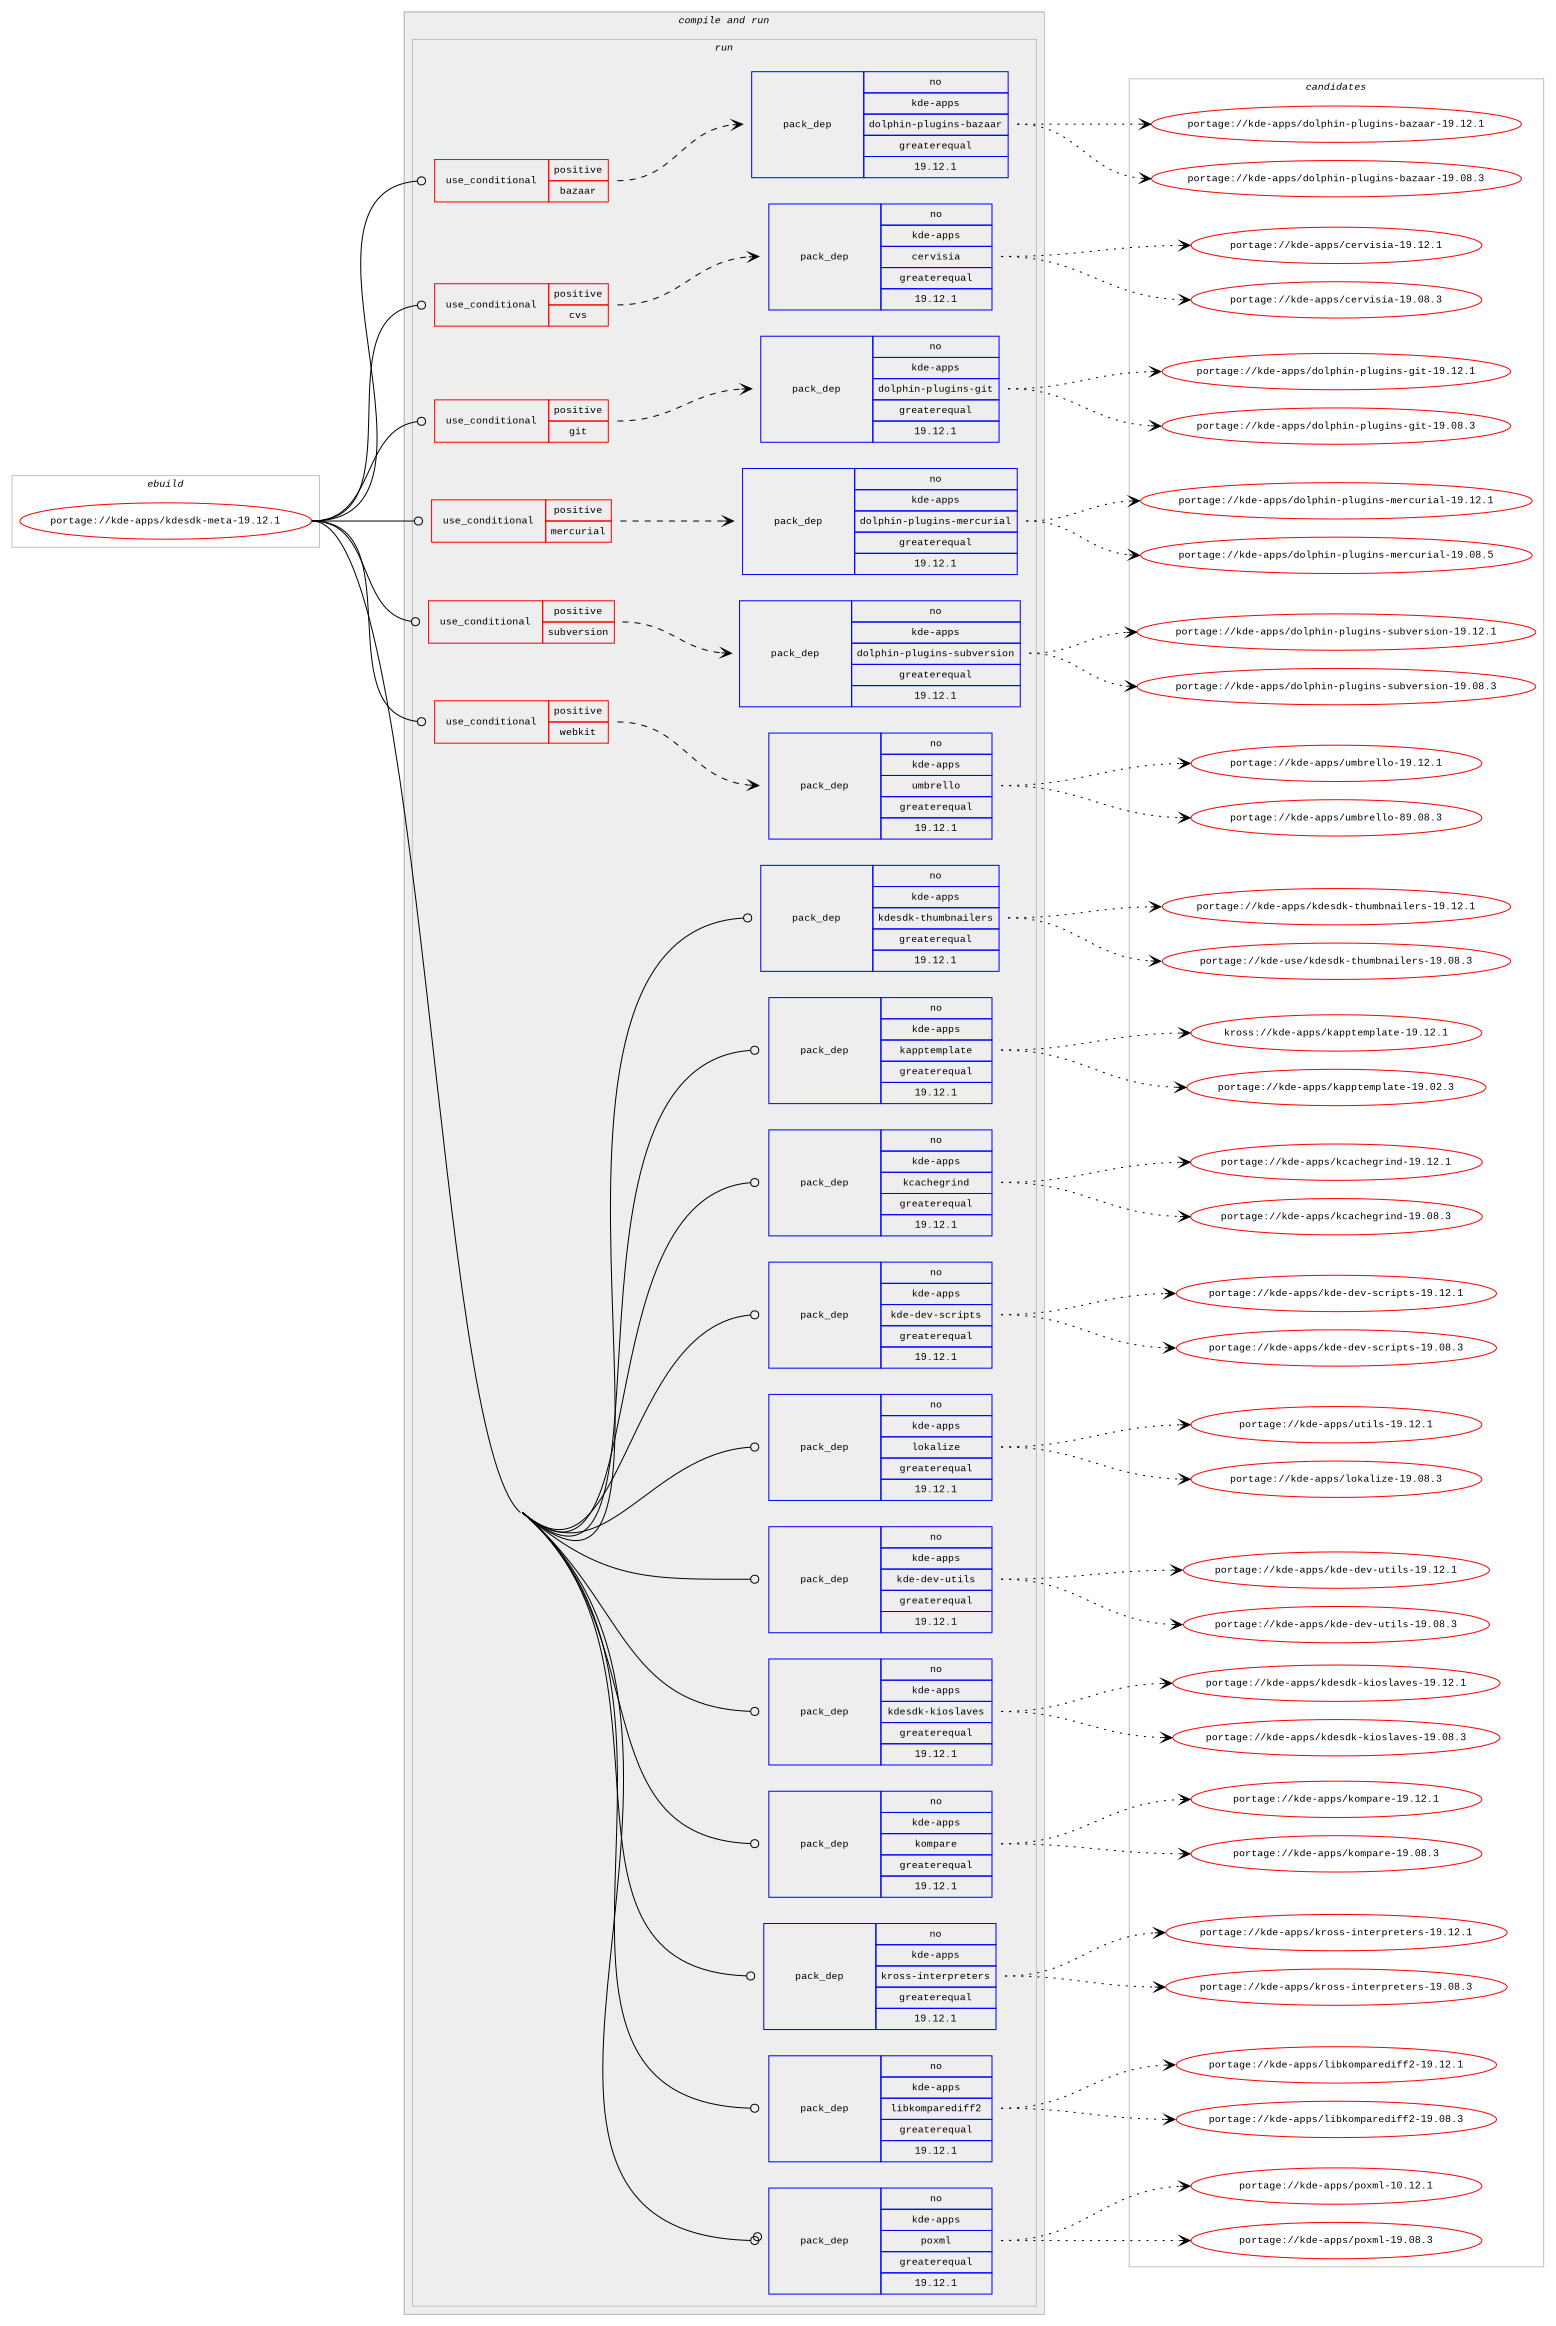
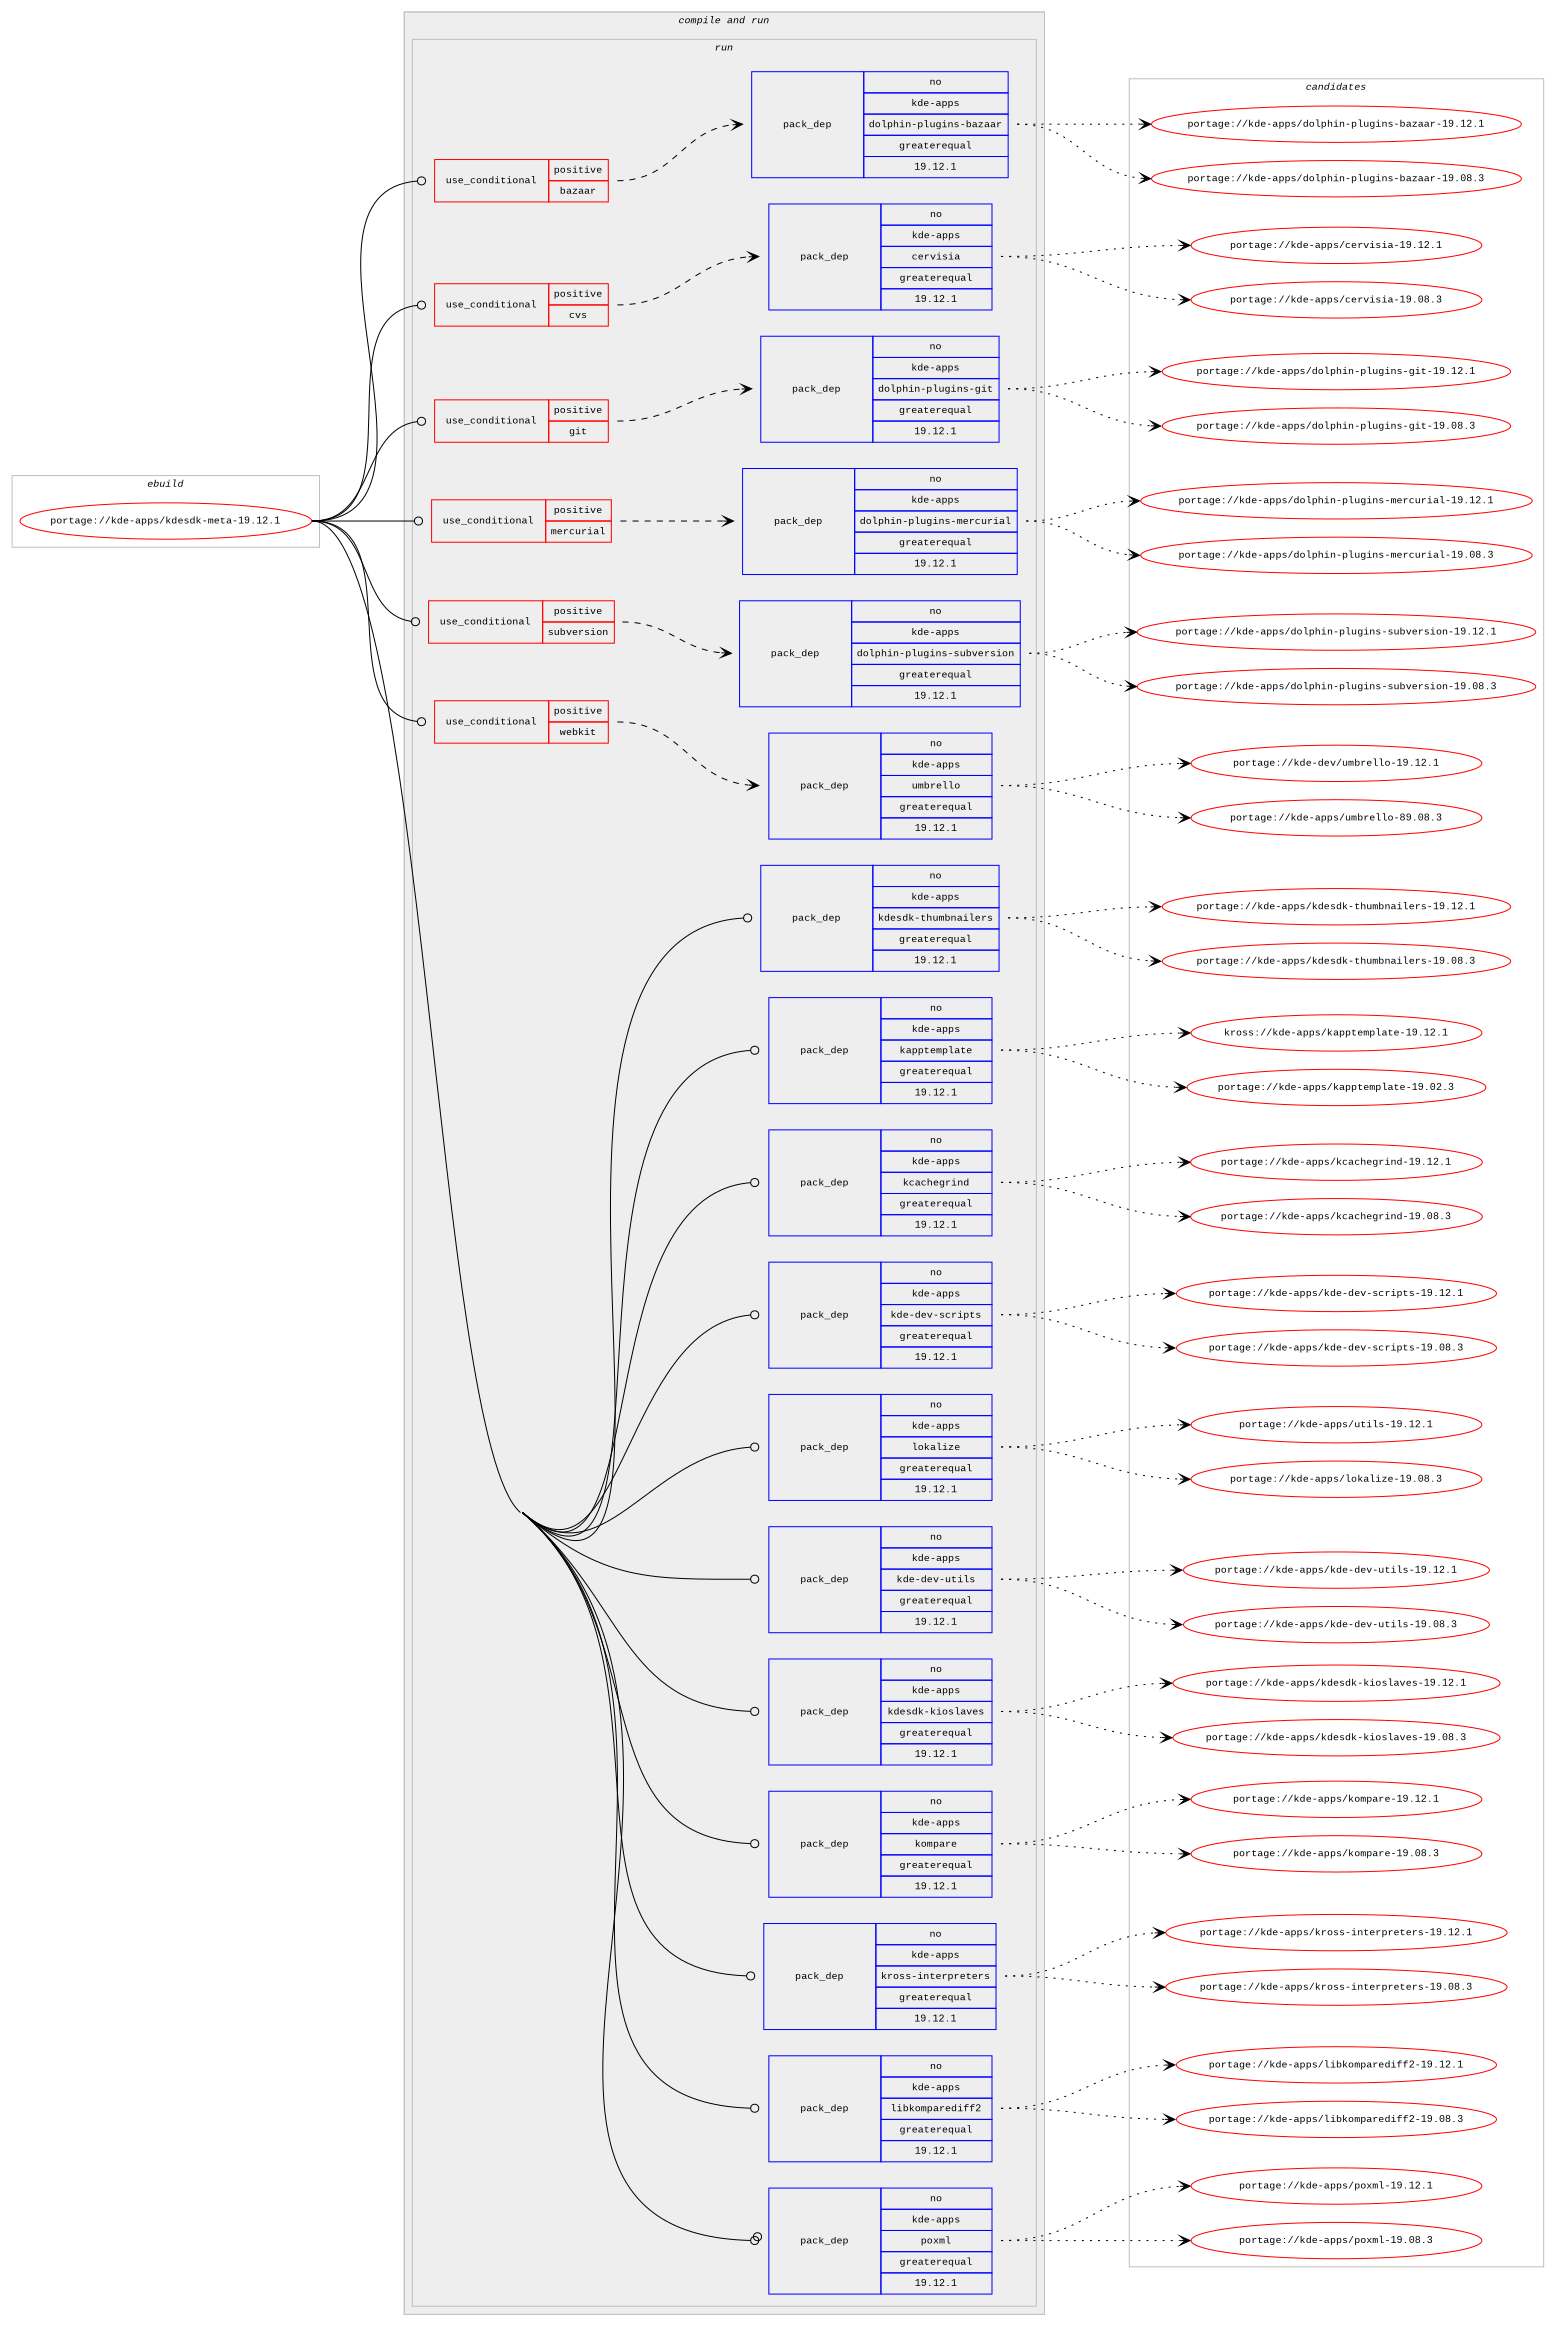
node "portage://kde-apps/dolphin-plugins-mercurial-19.08.5": label "portage://kde-apps/dolphin-plugins-mercurial-19.08.5" -> "portage://kde-apps/dolphin-plugins-mercurial-19.08.3"
node "portage://kde-apps/umbrello-19.12.1": label "portage://kde-apps/umbrello-19.12.1" -> "portage://kde-dev/umbrello-19.12.1"
node "portage://kde-use/kdesdk-thumbnailers-19.08.3": label "portage://kde-use/kdesdk-thumbnailers-19.08.3" -> "portage://kde-apps/kdesdk-thumbnailers-19.08.3"
node "portage://kde-apps/poxml-10.12.1": label "portage://kde-apps/poxml-10.12.1" -> "portage://kde-apps/poxml-19.12.1"
